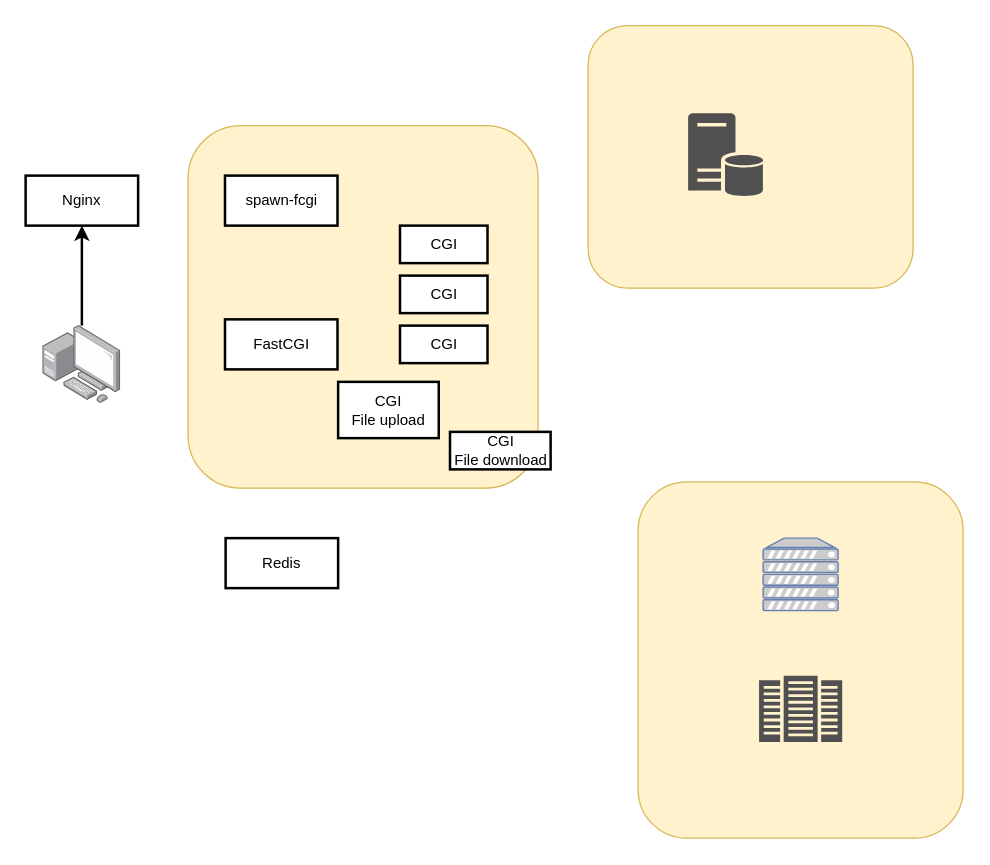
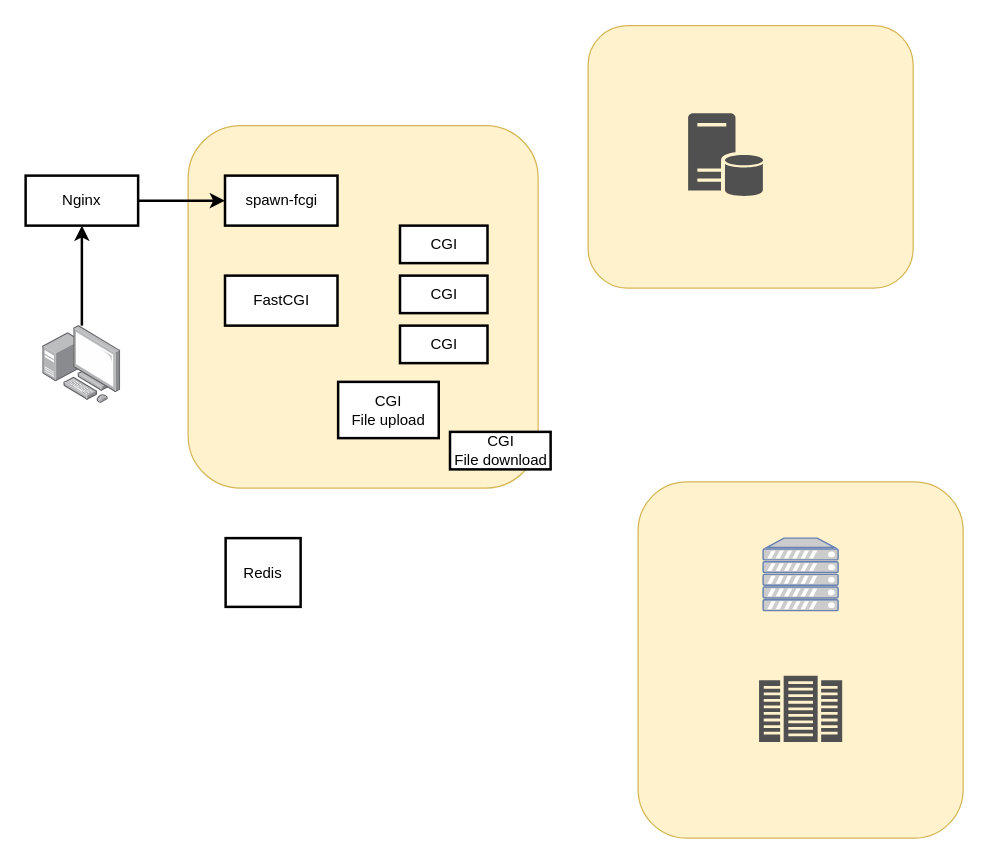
edge "Nginx" -> "spawn-fcgi": added
node "FastCGI": moved (281, 344) -> (281, 301)
node "Redis": size 113x50 -> 75x69
